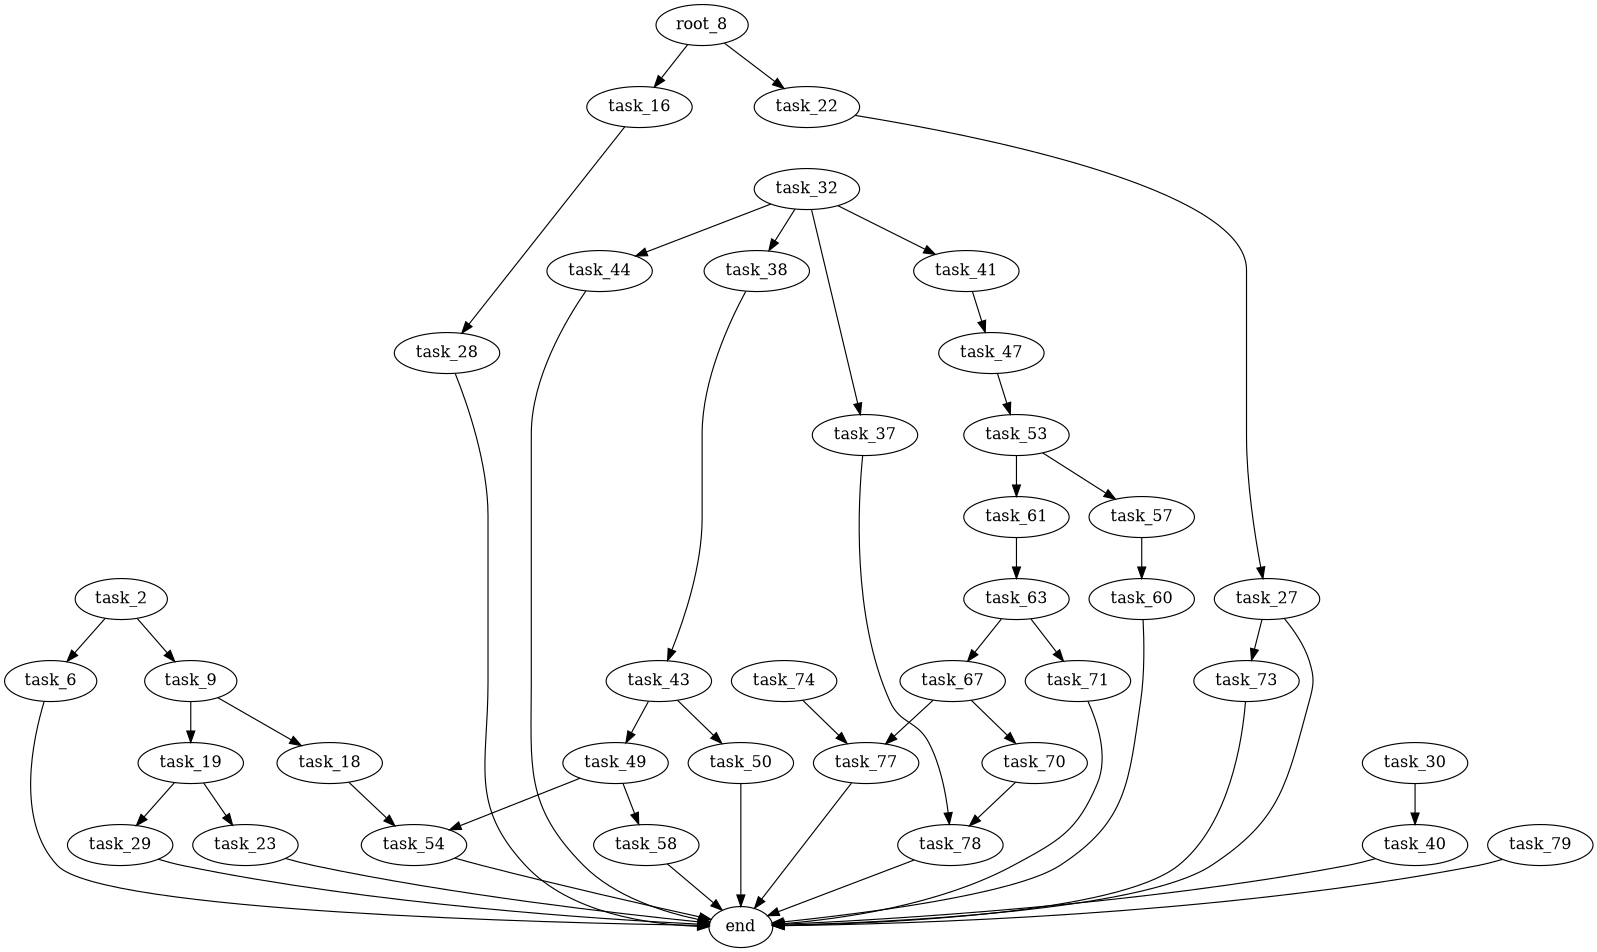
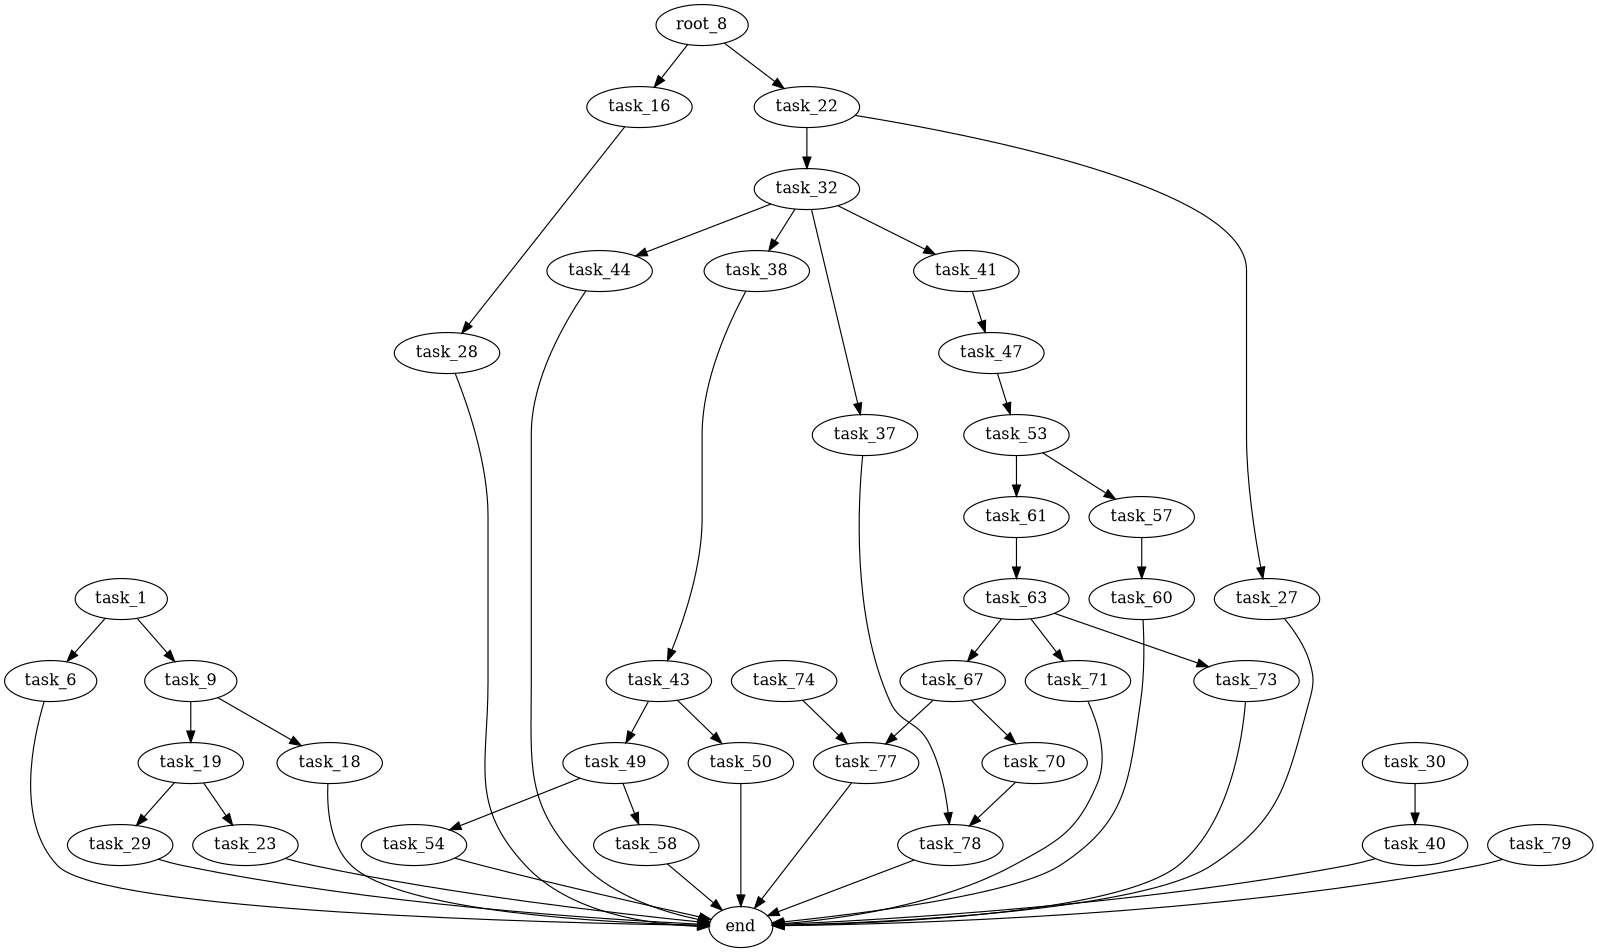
edge "task_22" -> "task_32": added
node "task_2": label "task_2" -> "task_1"
edge "task_27" -> "task_73": now "task_63" -> "task_73"
edge "task_18" -> "task_54": now "task_18" -> "end"
